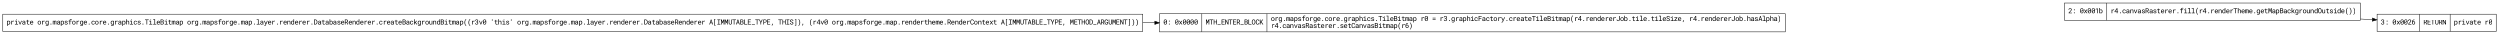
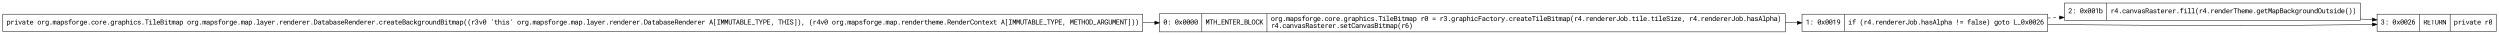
node "1: 0x0019": added
